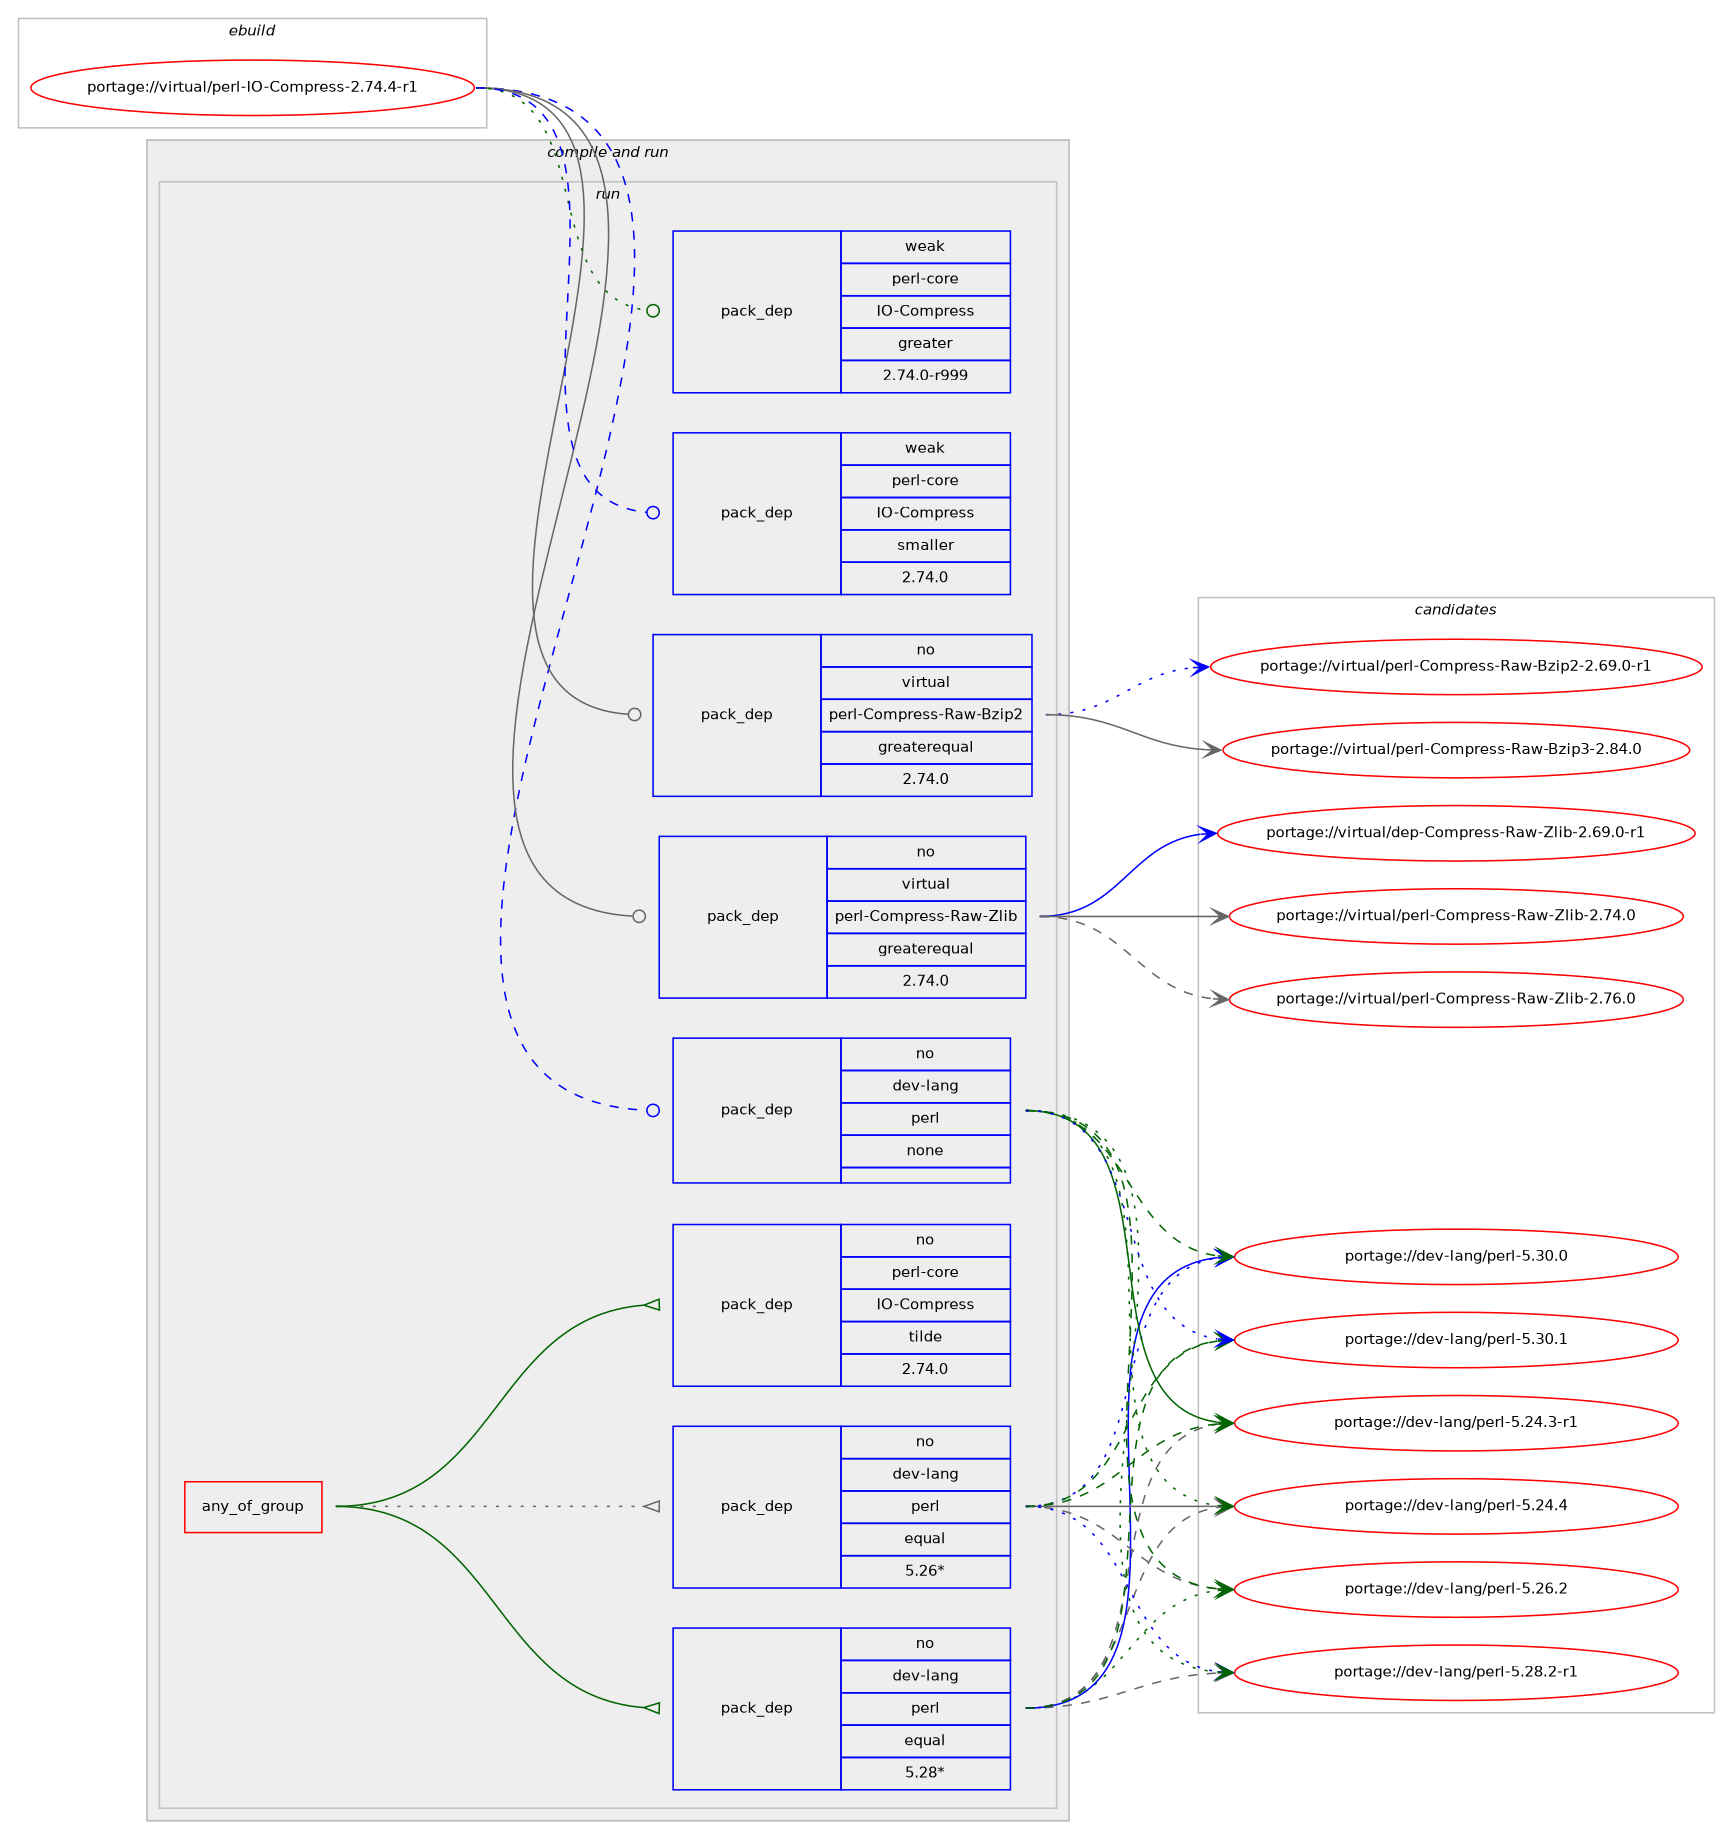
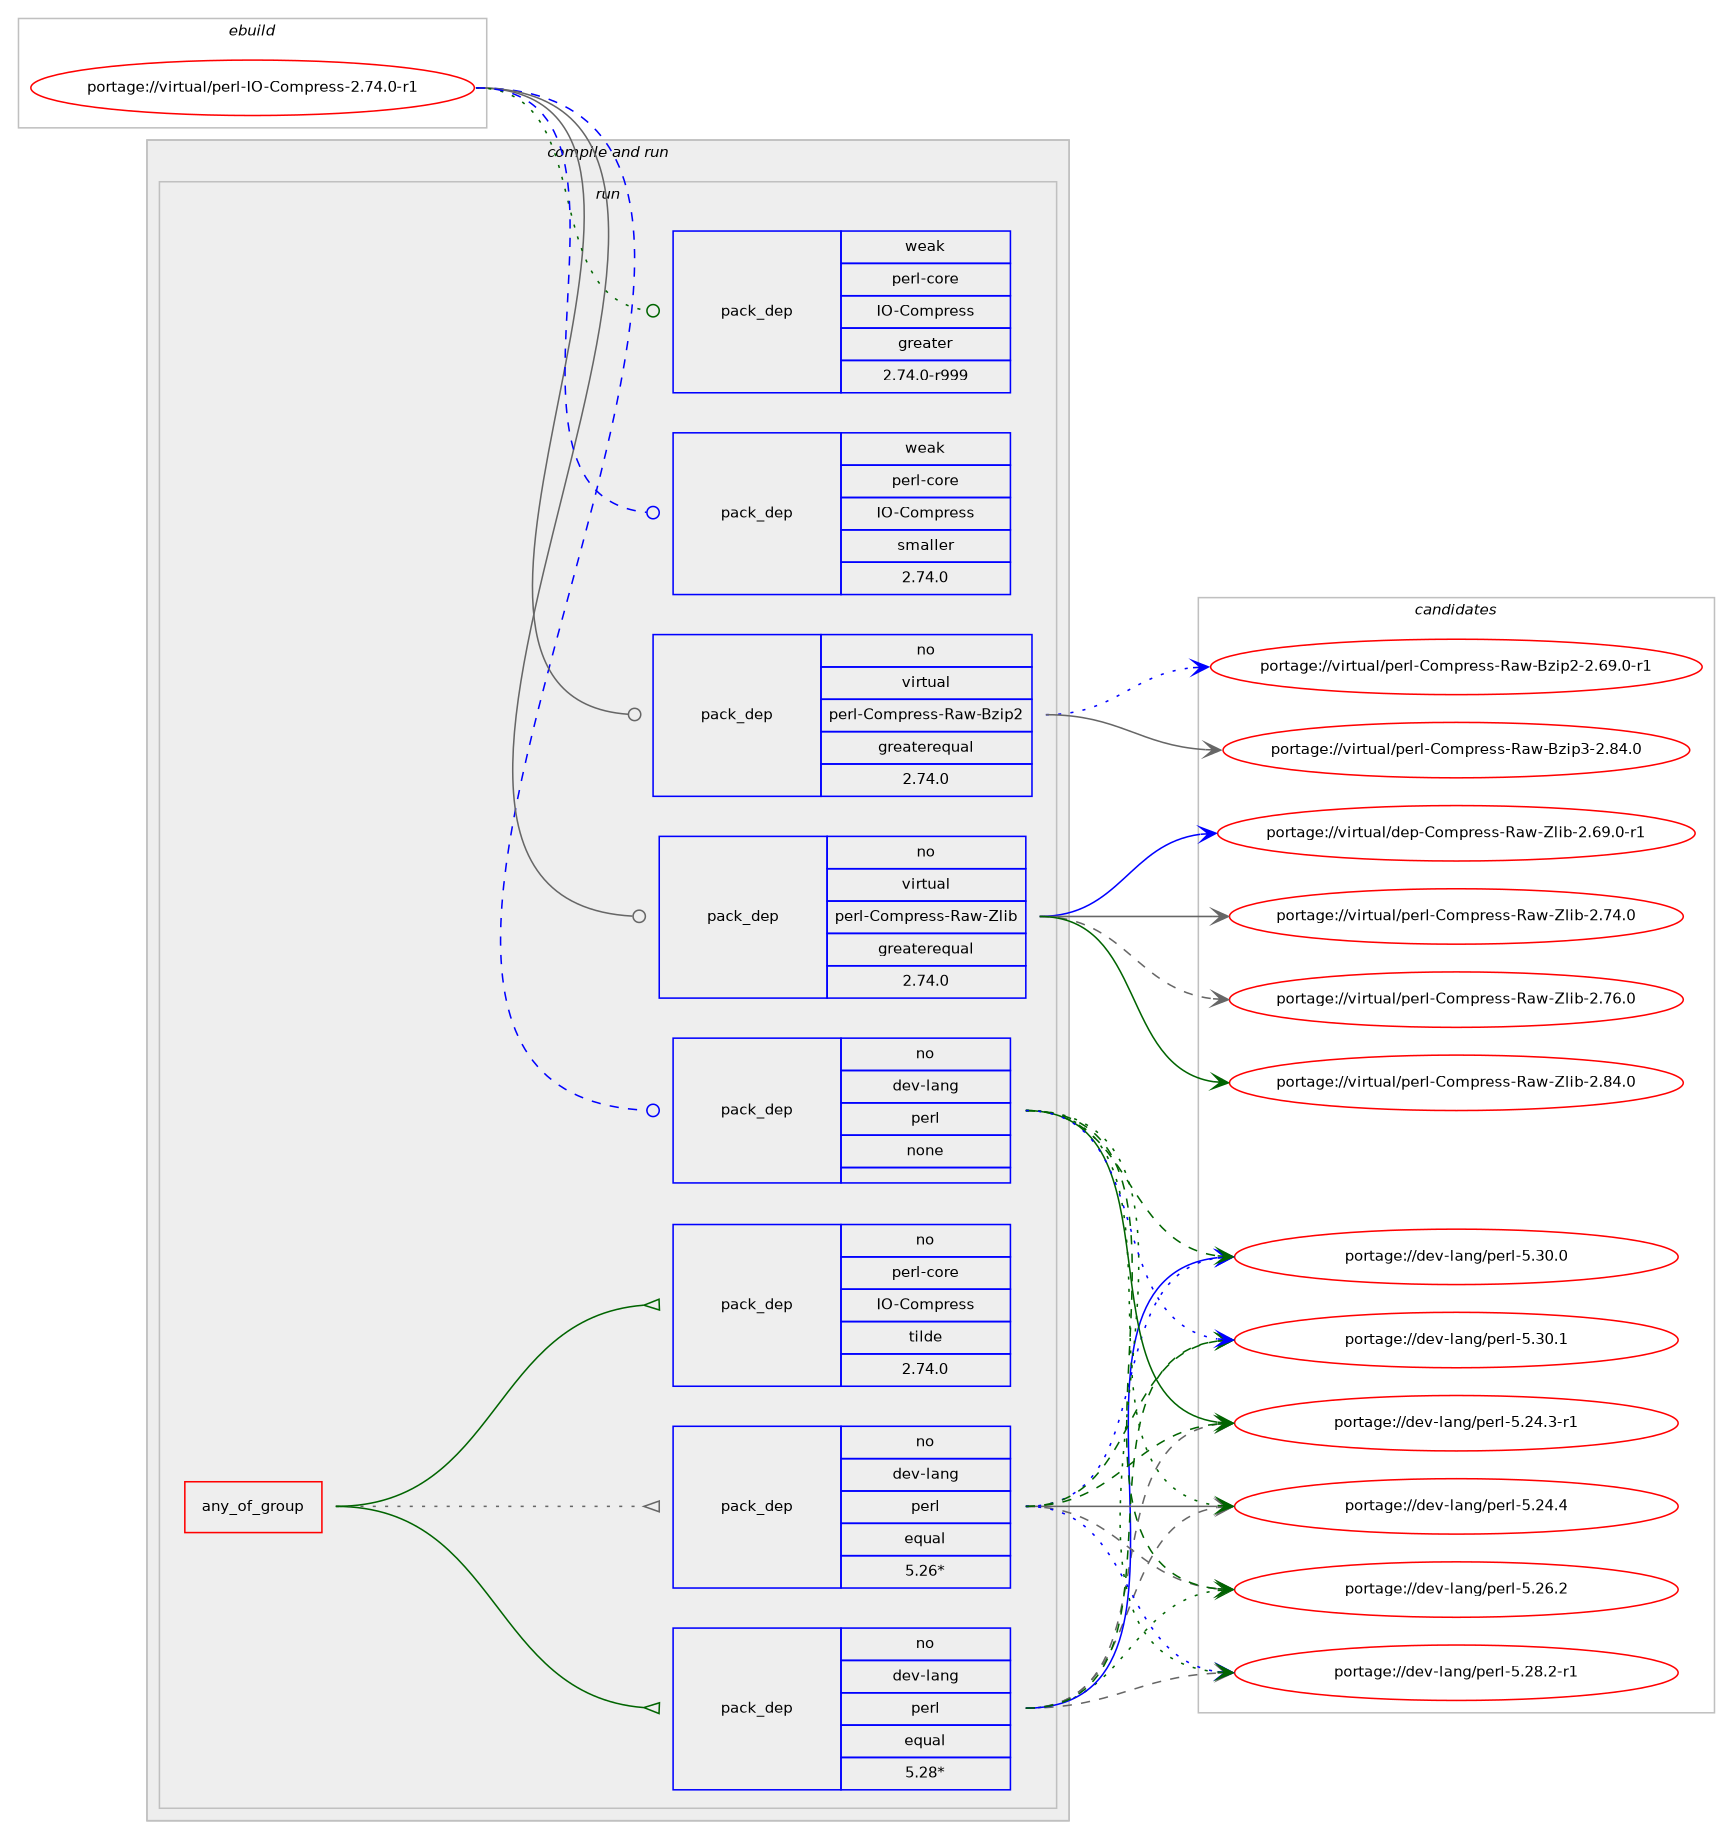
node "portage://virtual/perl-IO-Compress-2.74.4-r1": label "portage://virtual/perl-IO-Compress-2.74.4-r1" -> "portage://virtual/perl-IO-Compress-2.74.0-r1"
node "portage://virtual/perl-Compress-Raw-Zlib-2.84.0": added
